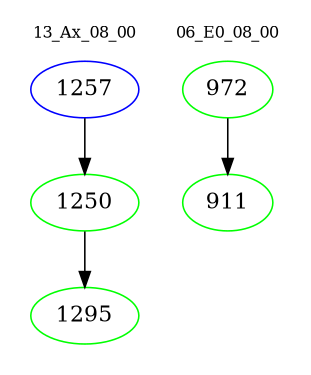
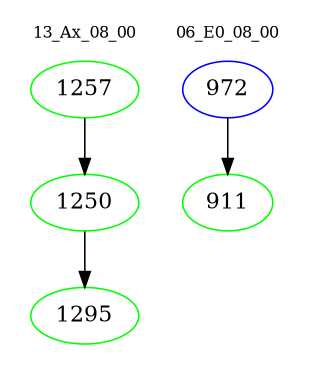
node "1257": color blue -> green
node "972": color green -> blue
